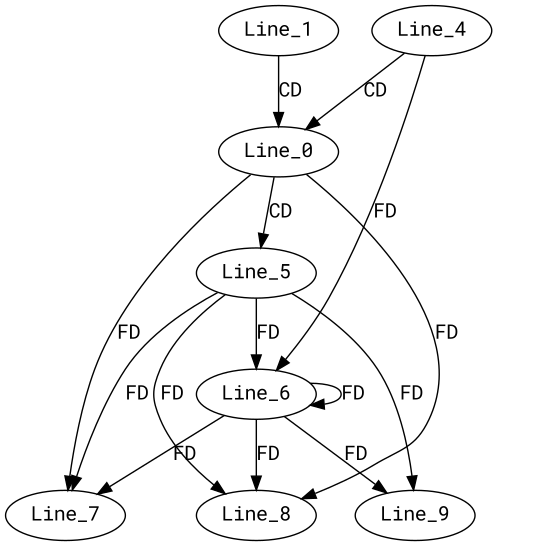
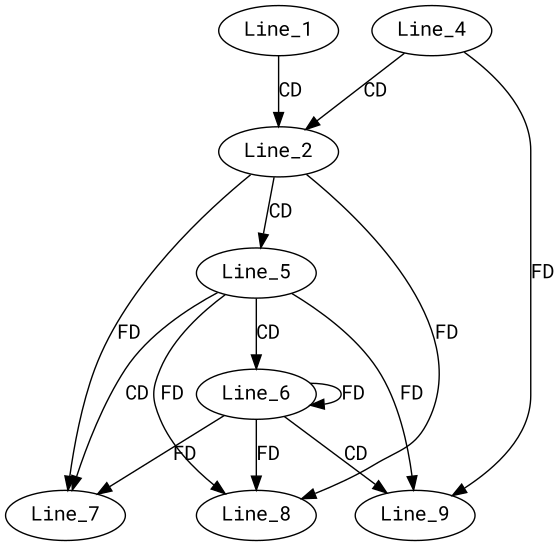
node "Line_0": label "Line_0" -> "Line_2"
edge "Line_4" -> "Line_6": now "Line_4" -> "Line_9"
edge "Line_5" -> "Line_6": label "FD" -> "CD"
edge "Line_5" -> "Line_7": label "FD" -> "CD"
edge "Line_6" -> "Line_9": label "FD" -> "CD"
